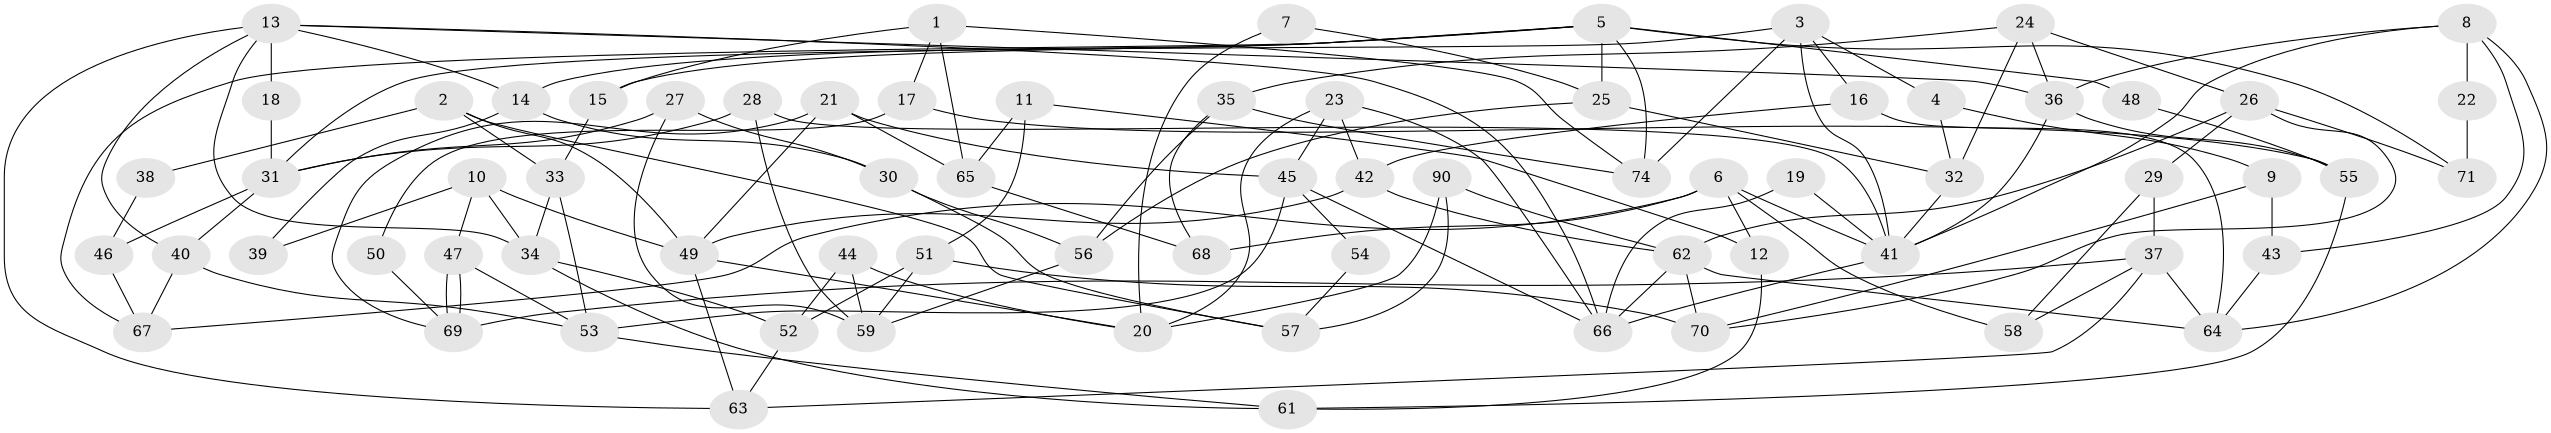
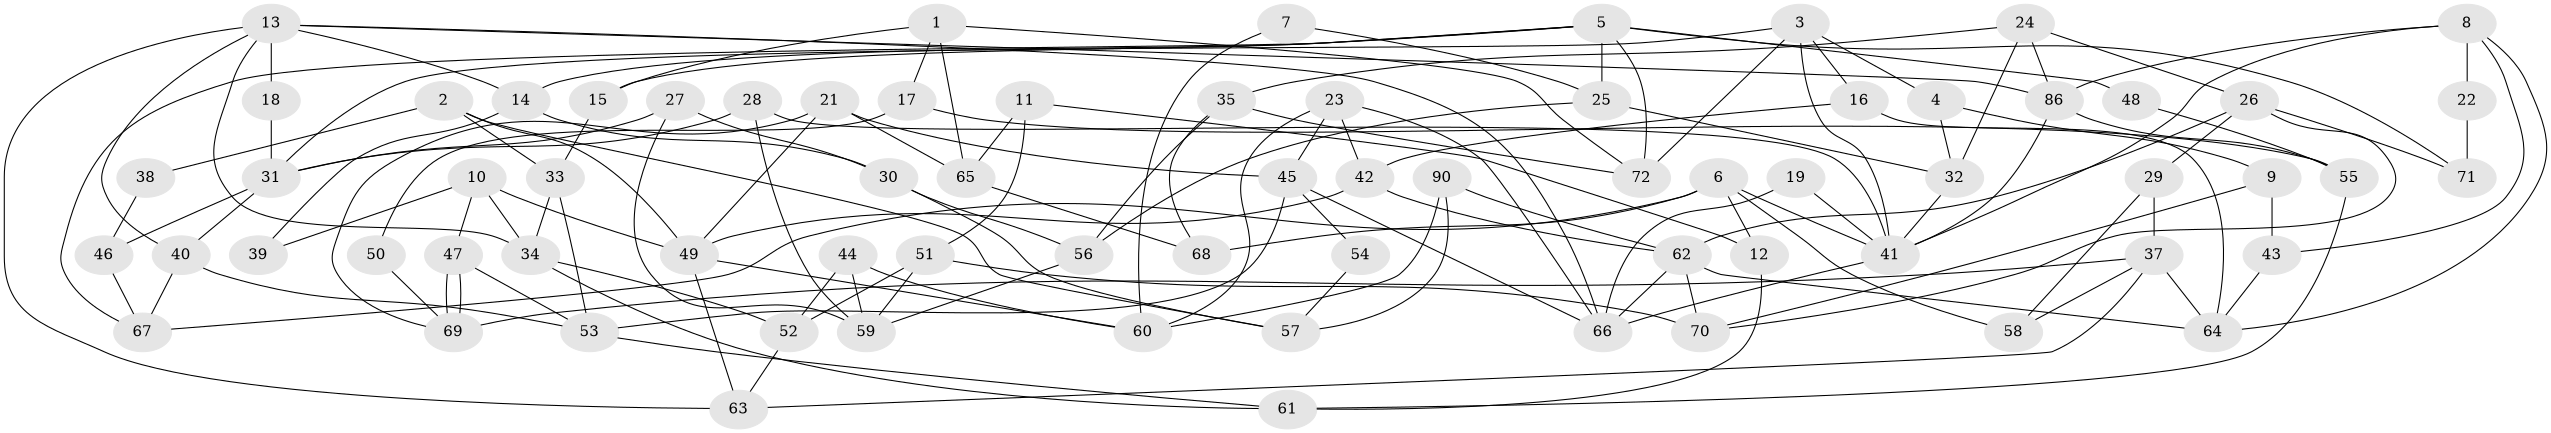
node "36": label "36" -> "86"
node "74": label "74" -> "72"
node "20": label "20" -> "60"
